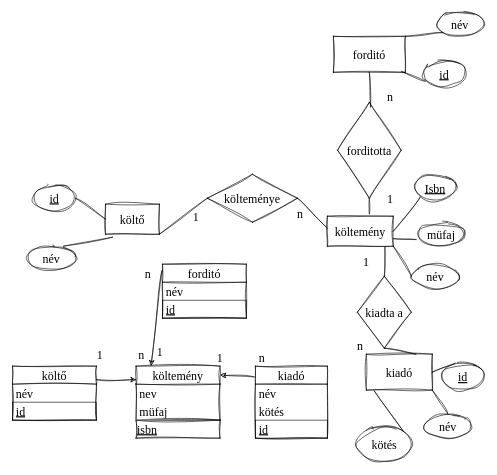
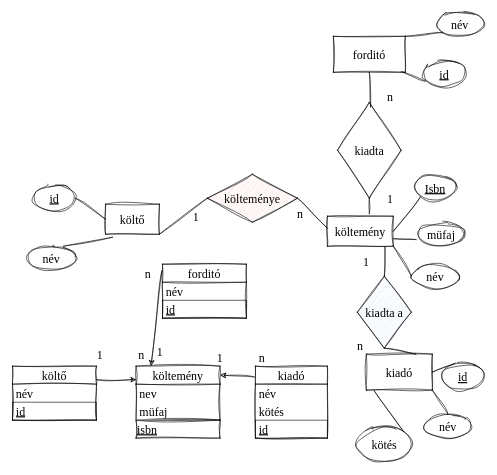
node "forditotta": label "forditotta" -> "kiadta"
node "költeménye": fillcolor #ffffff -> #f8cecc
node "kiadta a": fillcolor #ffffff -> #dae8fc
